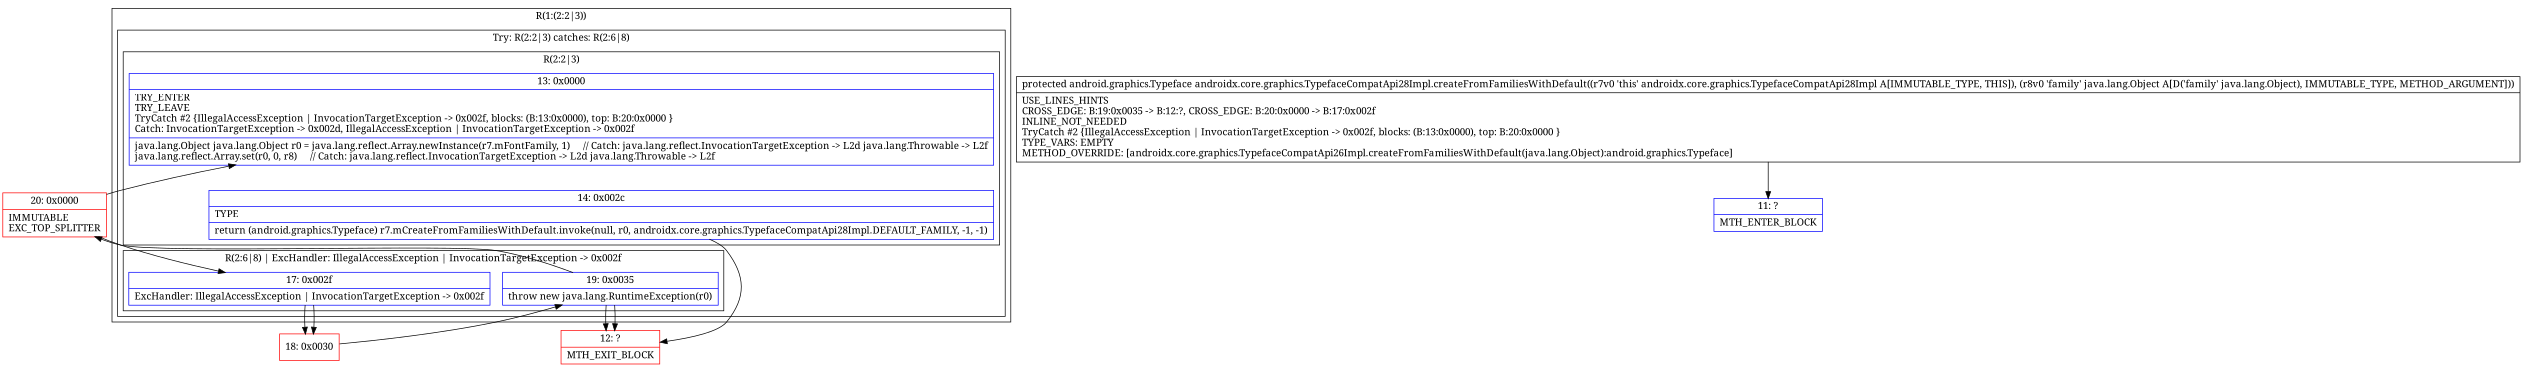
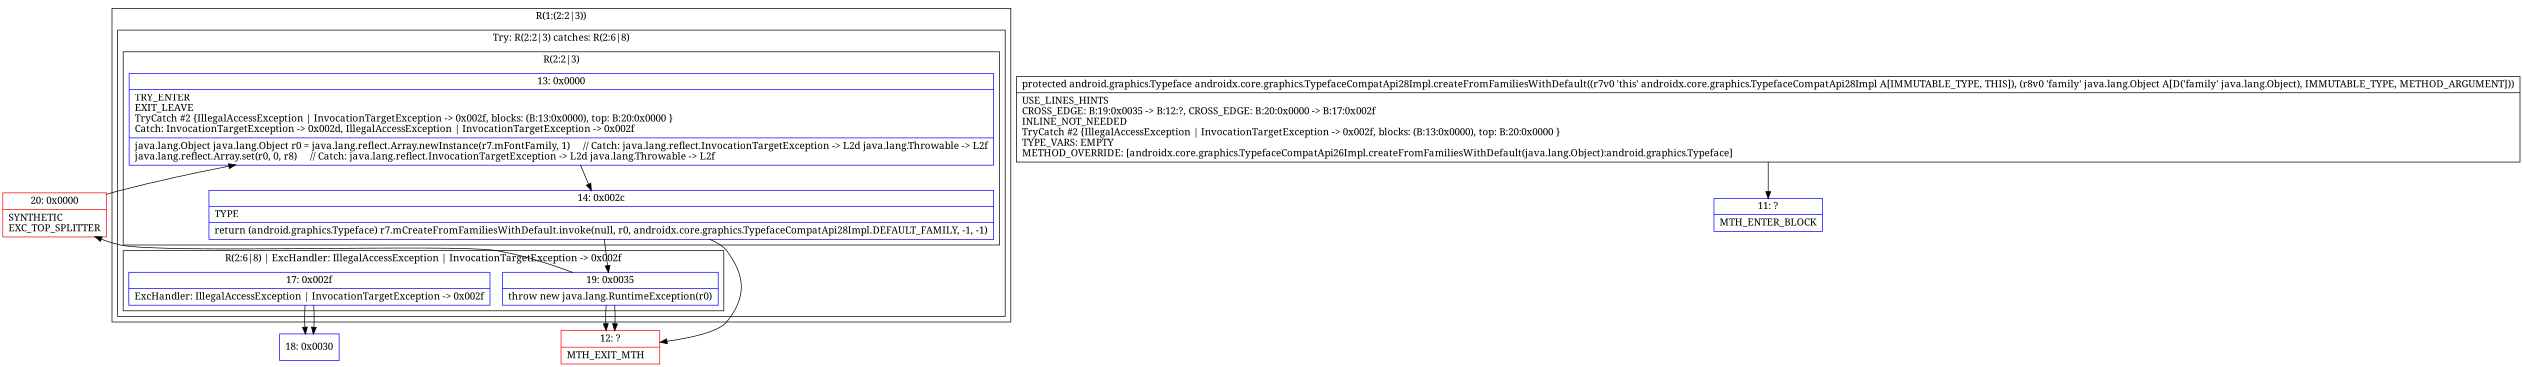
node "13: 0x0000": text "TRY_LEAVE" -> "EXIT_LEAVE"
edge "13: 0x0000" -> "14: 0x002c": added
node "20: 0x0000": text "IMMUTABLE" -> "SYNTHETIC"
edge "20: 0x0000" -> "17: 0x002f": removed
edge "18: 0x0030" -> "19: 0x0035": now "14: 0x002c" -> "19: 0x0035"
node "18: 0x0030": color red -> blue
node "12: ?": text "MTH_EXIT_BLOCK" -> "MTH_EXIT_MTH"
